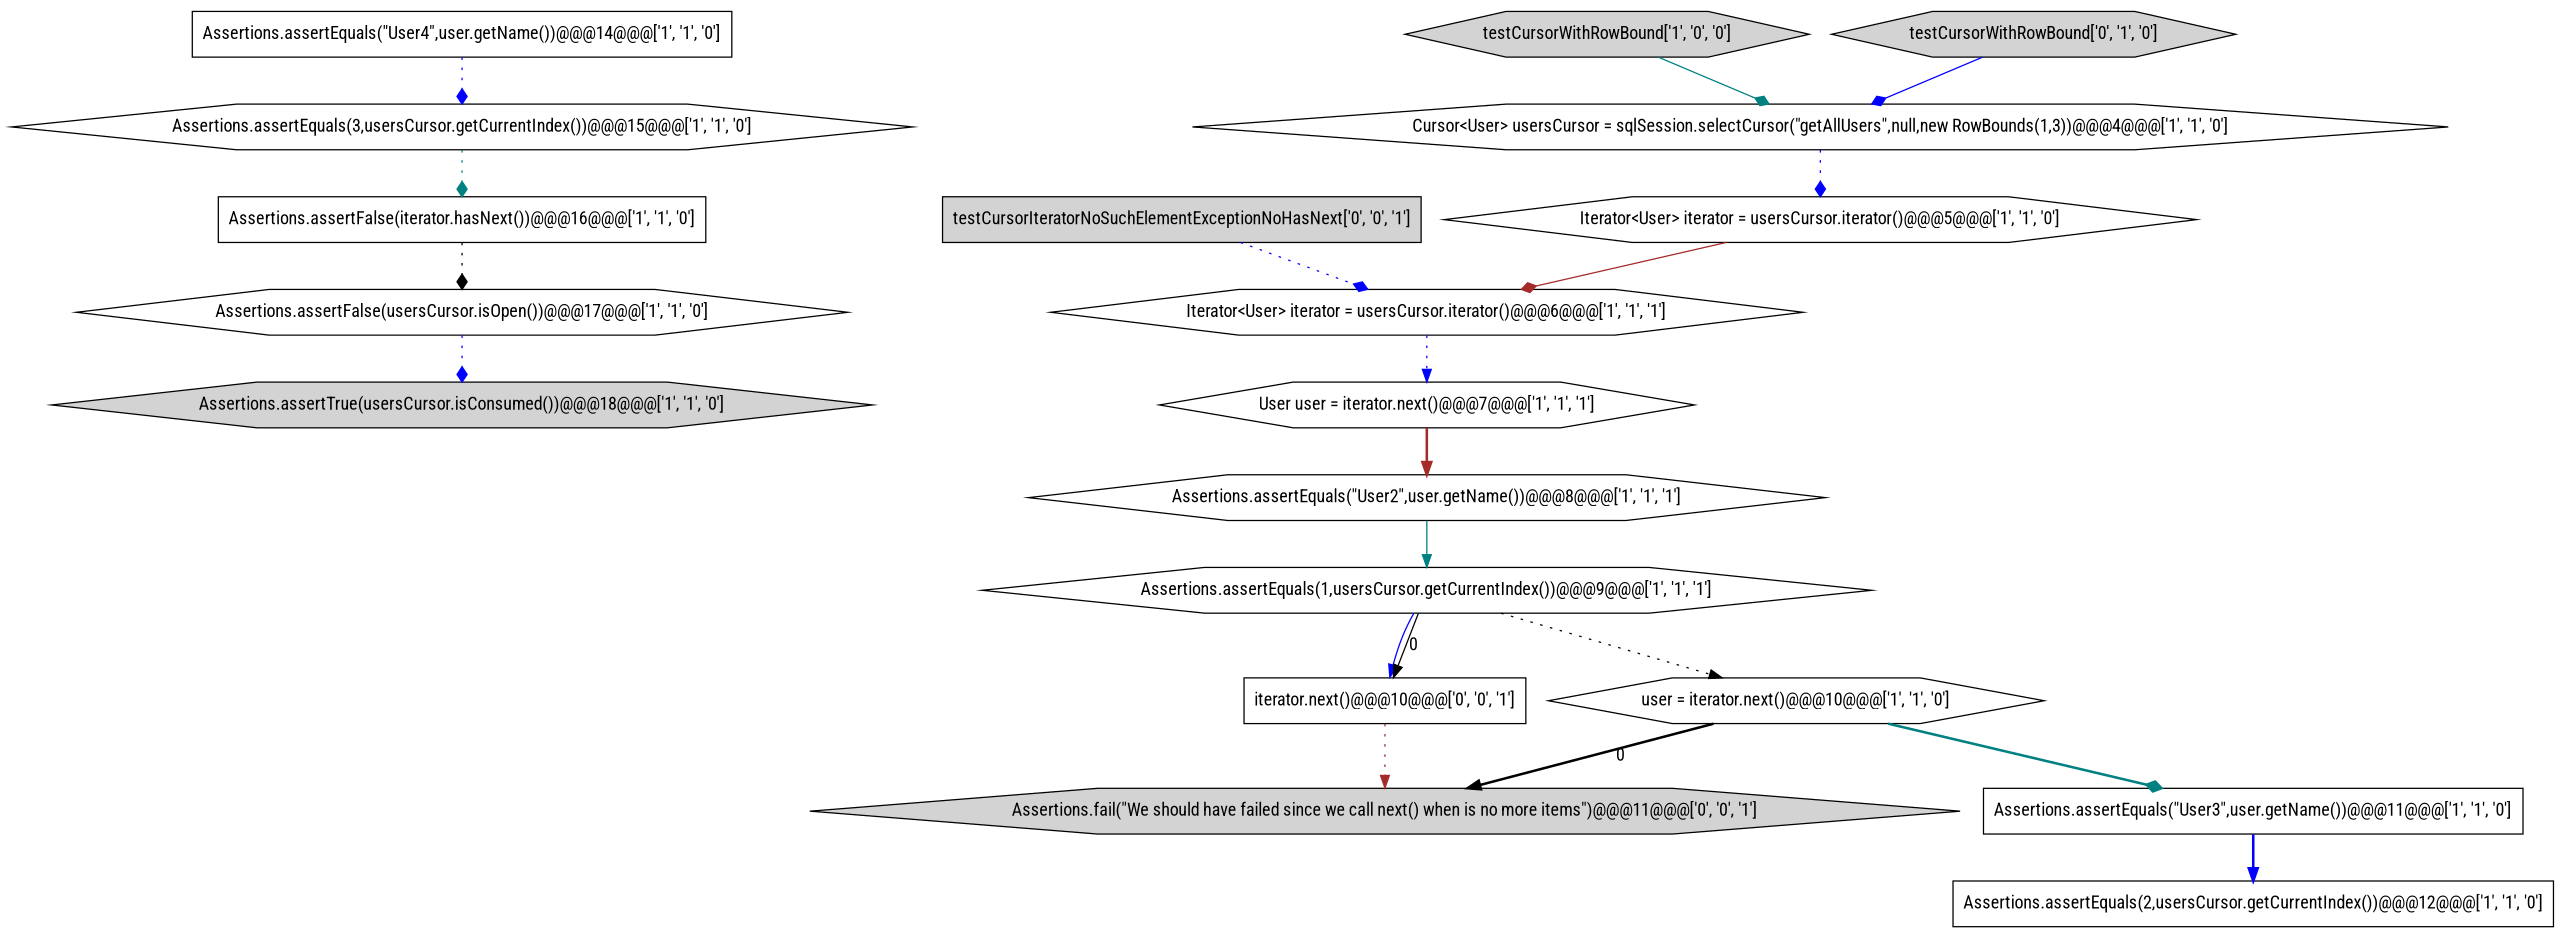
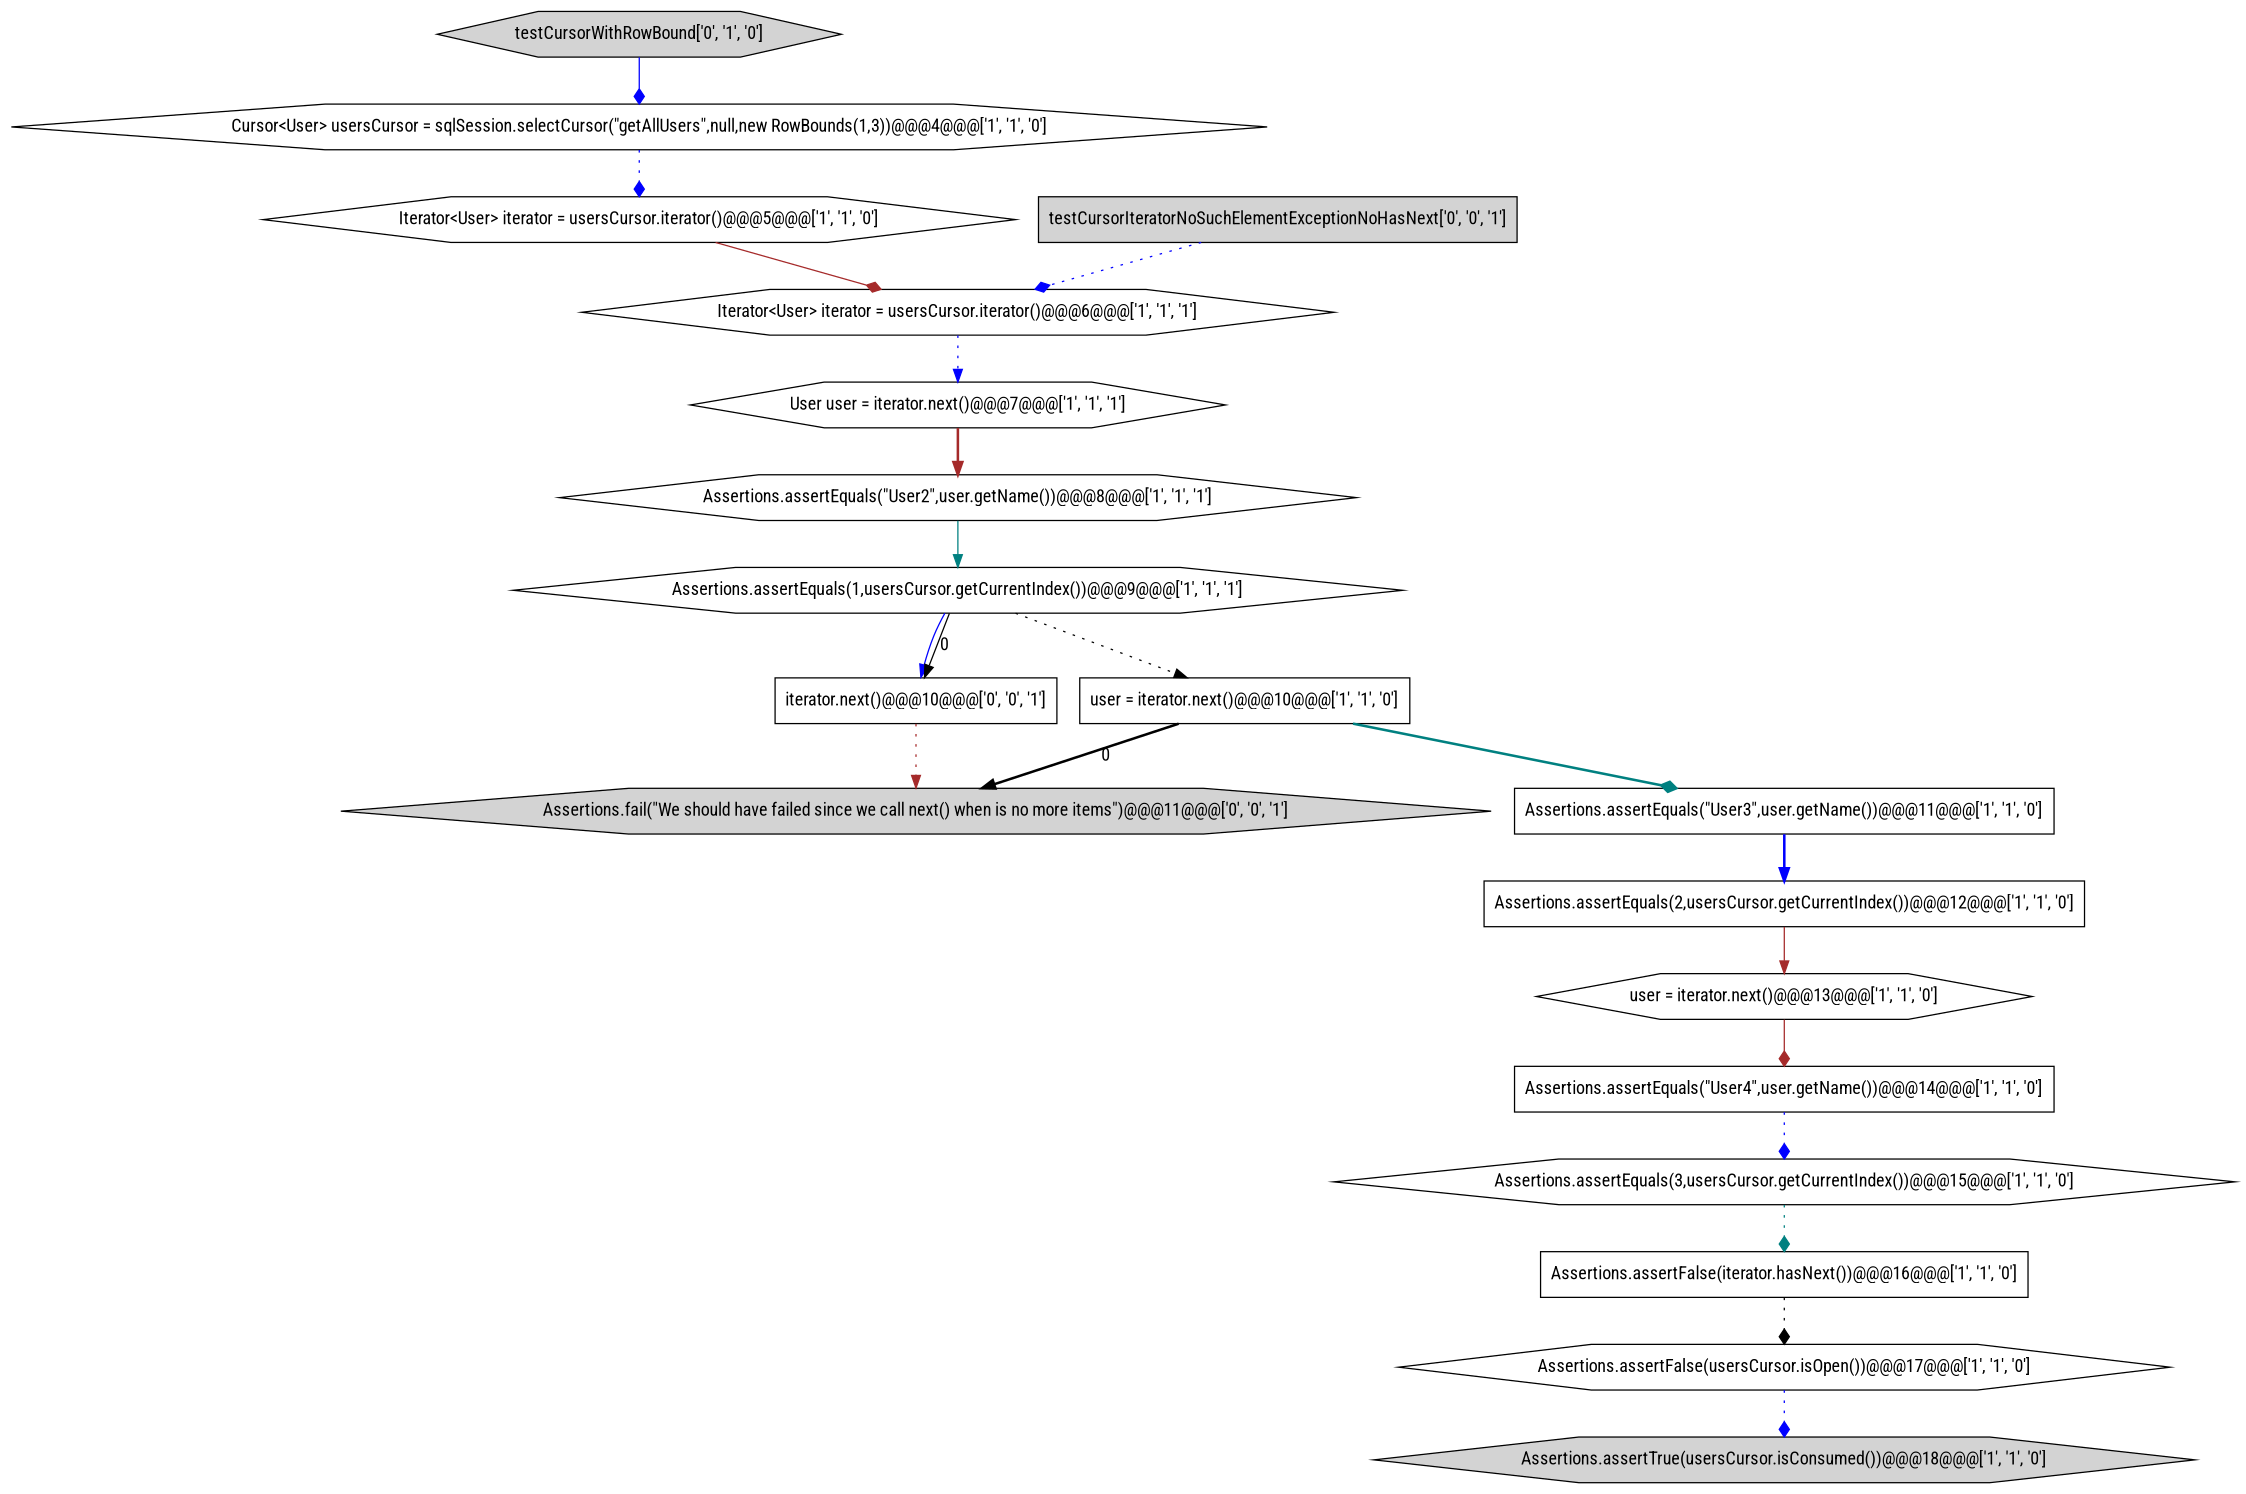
node "testCursorWithRowBound['1', '0', '0']": removed
node "user = iterator.next()@@@10@@@['1', '1', '0']": shape hexagon -> box
node "user = iterator.next()@@@13@@@['1', '1', '0']": added
